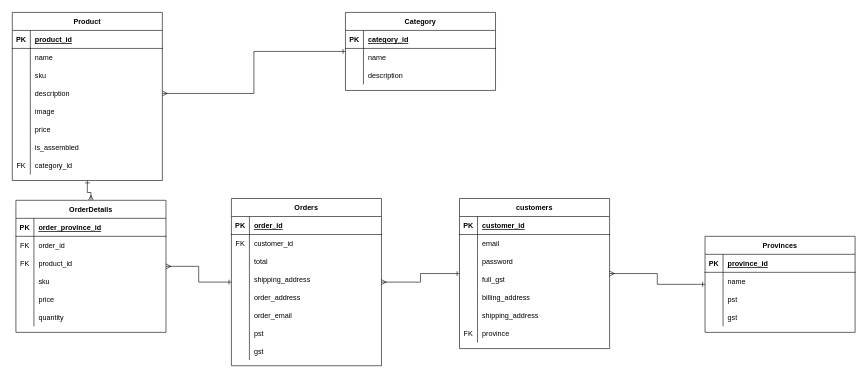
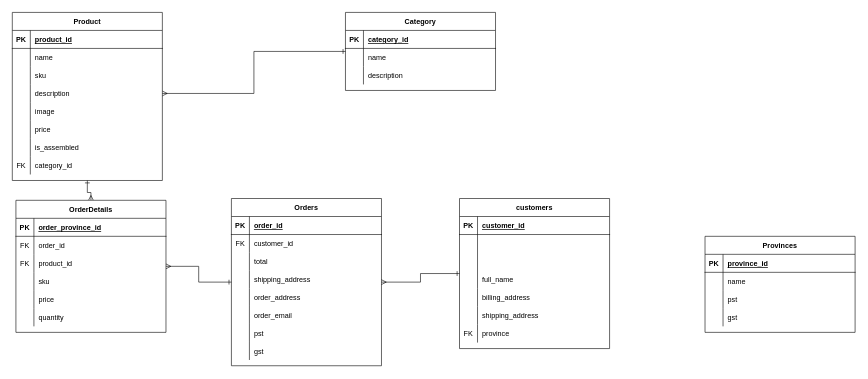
node "email": removed
node "password": removed
edge "customers" -- "Provinces": removed
node "full_gst": label "full_gst" -> "full_name"
